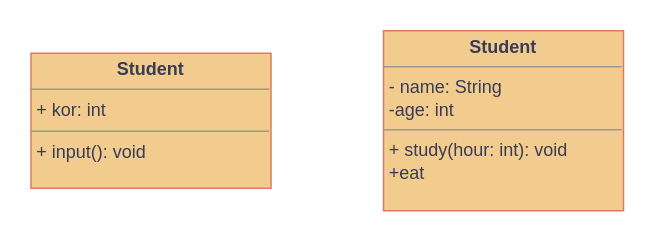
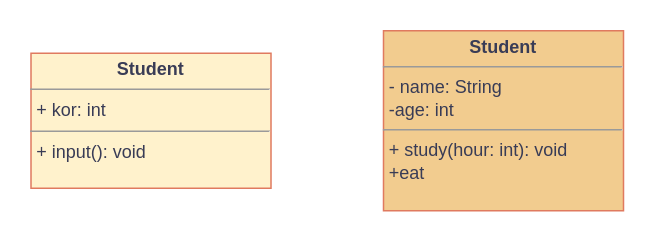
node "Student + kor: int + input(): void": fillcolor #f2cc8f -> #fff2cc
